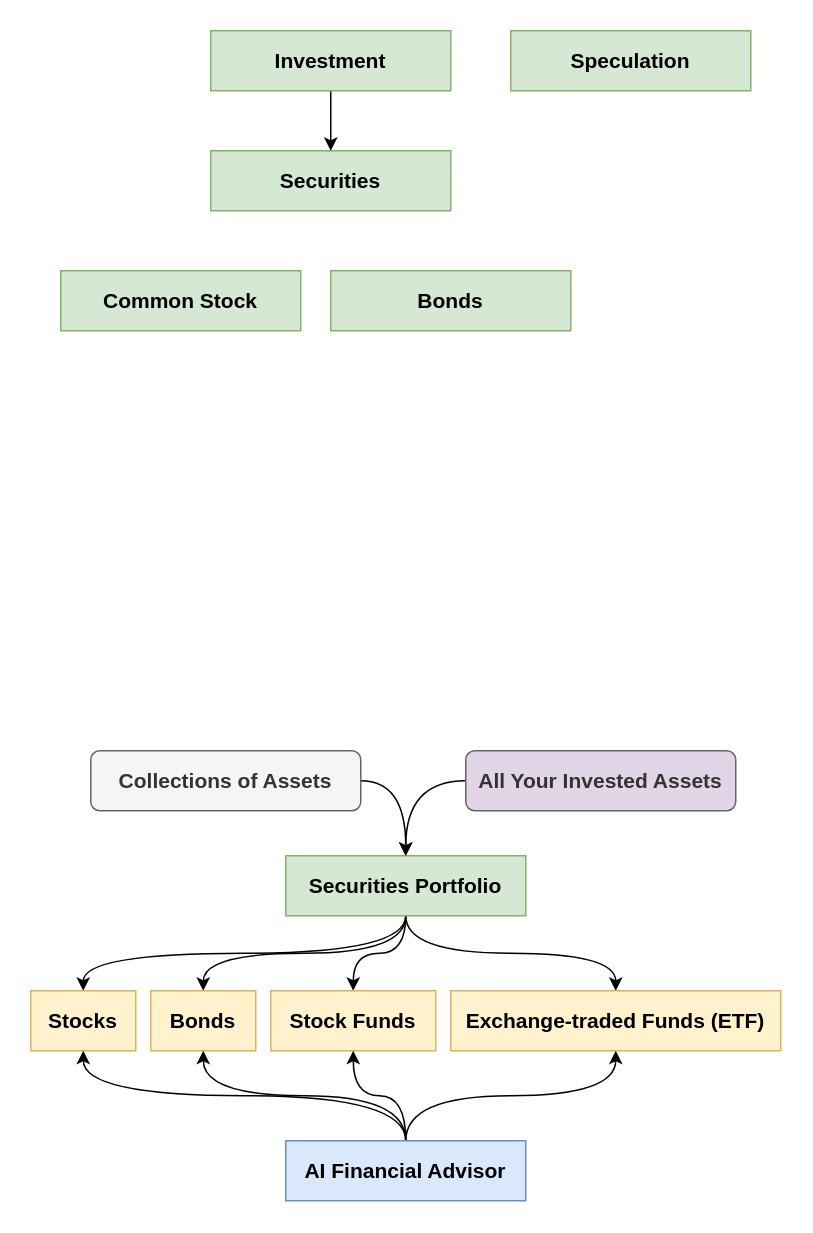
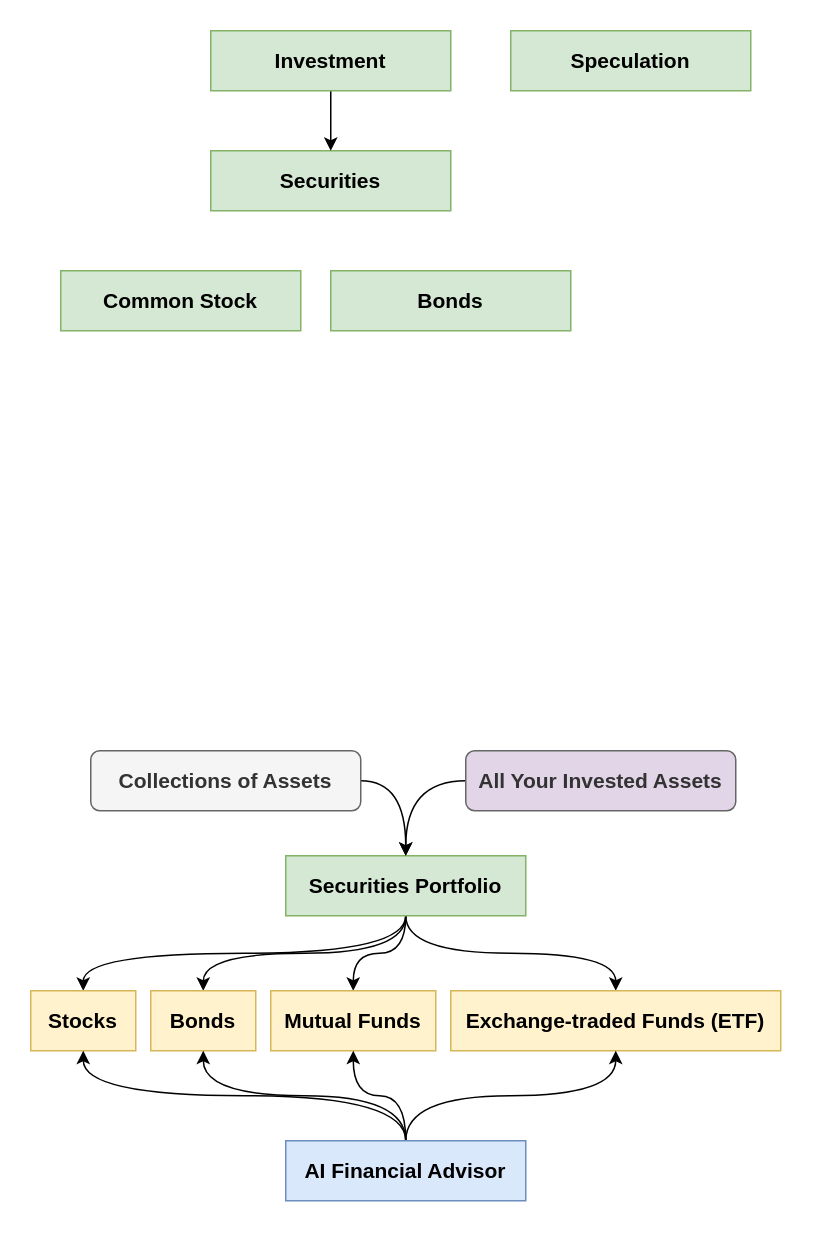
node "Stock Funds": label "Stock Funds" -> "Mutual Funds"
